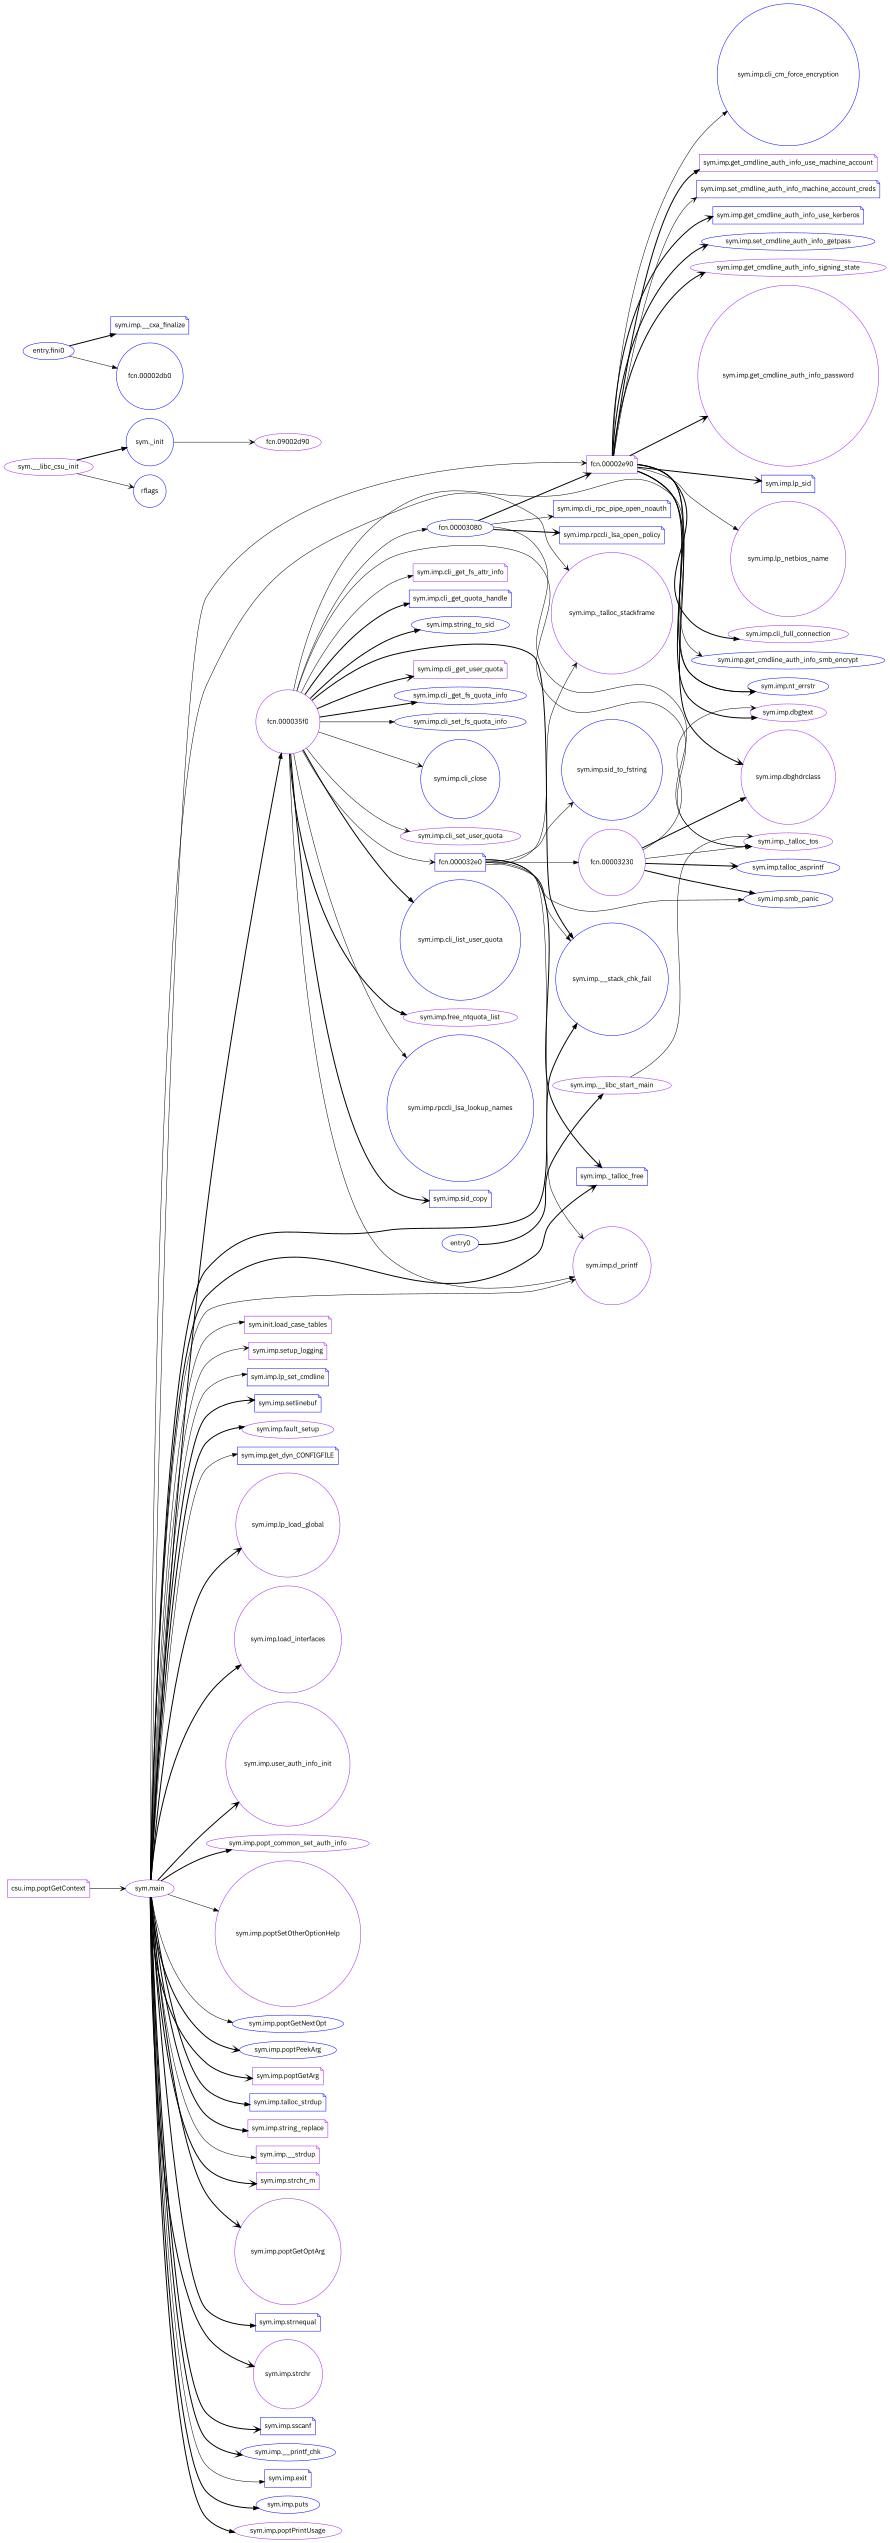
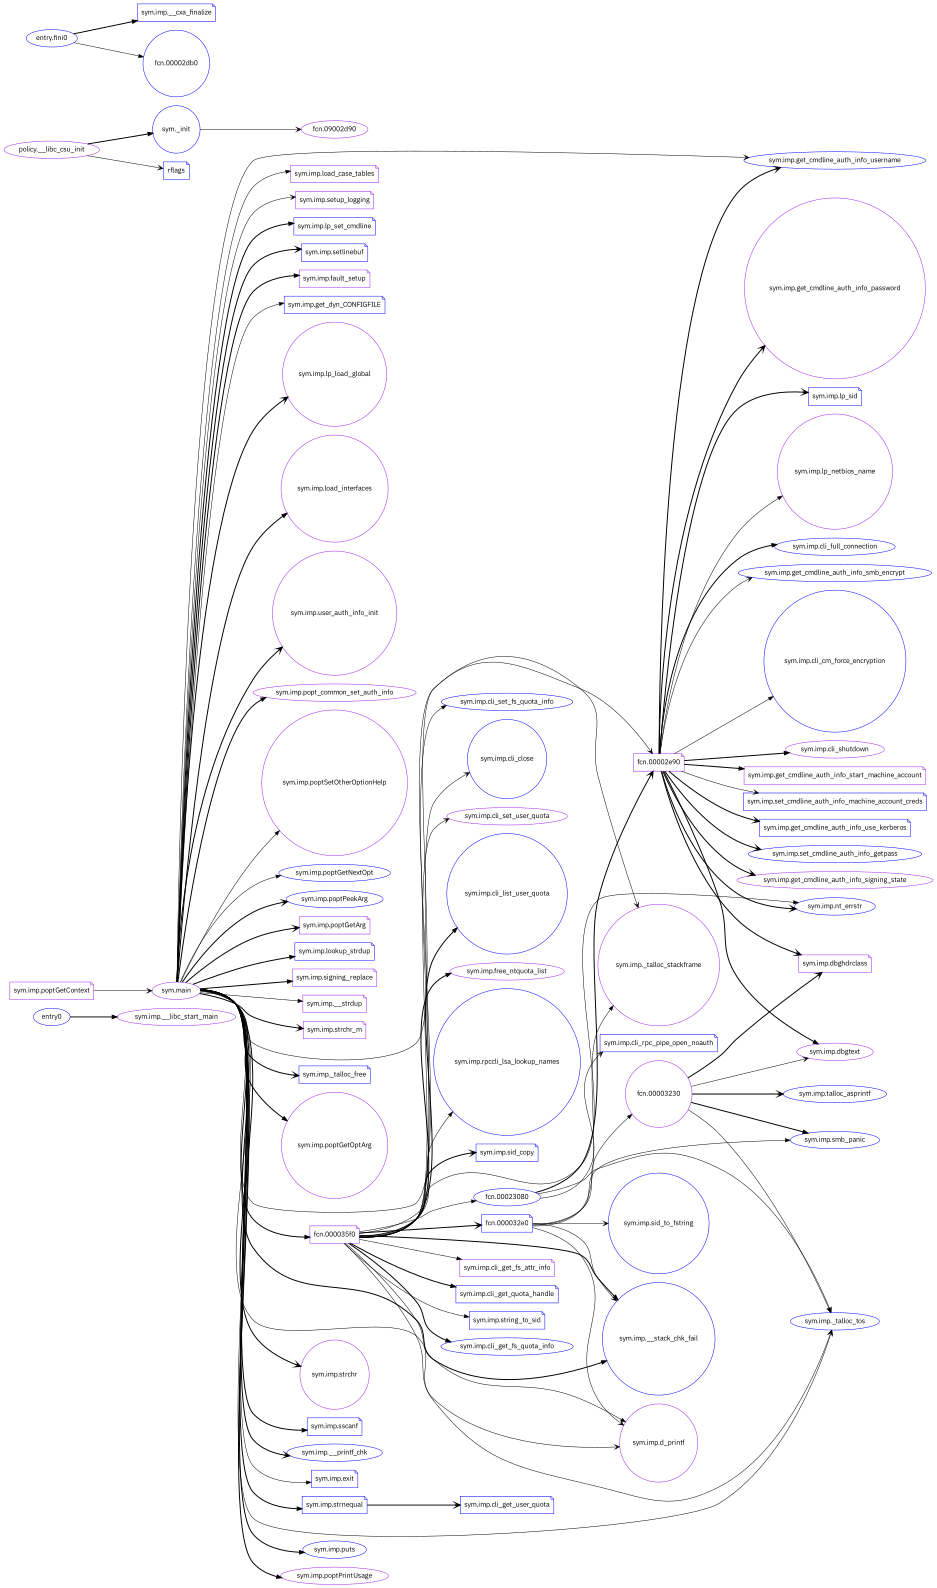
node "sym.imp.get_cmdline_auth_info_username": added
node "sym.imp.get_cmdline_auth_info_use_machine_account": label "sym.imp.get_cmdline_auth_info_use_machine_account" -> "sym.imp.get_cmdline_auth_info_start_machine_account"
node "sym.__libc_csu_init": label "sym.__libc_csu_init" -> "policy.__libc_csu_init"
node "rflags": shape circle -> note
node "fcn.00003080": label "fcn.00003080" -> "fcn.00023080"
node "sym.imp.rpccli_lsa_open_policy": removed
node "sym.imp.string_to_sid": shape ellipse -> note
node "sym.imp.cli_full_connection": color purple -> blue
edge "fcn.000035f0" -> "sym.imp.string_to_sid": style bold -> solid
node "sym.imp.cli_get_user_quota": color purple -> blue
edge "fcn.000035f0" -> "sym.imp.cli_get_user_quota": now "sym.imp.strnequal" -> "sym.imp.cli_get_user_quota"
node "fcn.000035f0": shape circle -> note
node "sym.imp.cli_shutdown": added
node "sym.imp.dbghdrclass": shape circle -> note
edge "fcn.000035f0" -> "fcn.000032e0": style solid -> bold
edge "fcn.000032e0" -> "sym.imp._talloc_stackframe": arrowhead vee -> normal
edge "fcn.00003230" -> "sym.imp.dbghdrclass": arrowhead normal -> vee
node "sym.imp._talloc_tos": color purple -> blue
edge "fcn.000032e0" -> "sym.imp.__stack_chk_fail": arrowhead normal -> vee
edge "sym.imp.__libc_start_main" -> "sym.imp._talloc_tos": now "sym.main" -> "sym.imp._talloc_tos"
edge "fcn.000032e0" -> "sym.imp._talloc_free": removed
node "sym.init.load_case_tables": label "sym.init.load_case_tables" -> "sym.imp.load_case_tables"
node "sym.imp.fault_setup": shape ellipse -> note
edge "sym.main" -> "sym.imp.lp_set_cmdline": style solid -> bold
node "csu.imp.poptGetContext": label "csu.imp.poptGetContext" -> "sym.imp.poptGetContext"
node "sym.imp.talloc_strdup": label "sym.imp.talloc_strdup" -> "sym.imp.lookup_strdup"
node "sym.imp.string_replace": label "sym.imp.string_replace" -> "sym.imp.signing_replace"
edge "sym.main" -> "sym.imp.poptGetOptArg": arrowhead vee -> normal
edge "sym.main" -> "sym.imp.sscanf": arrowhead vee -> normal
